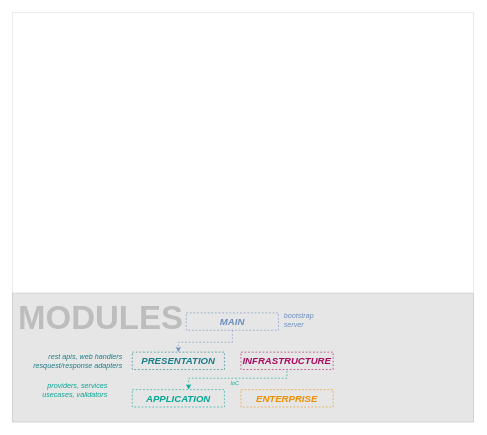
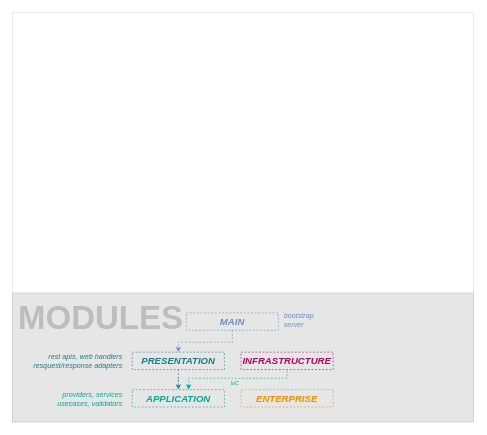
edge "PRESENTATION" -> "APPLICATION": added
node "providers, services usecases, validators": moved (70, 389) -> (85, 398)
